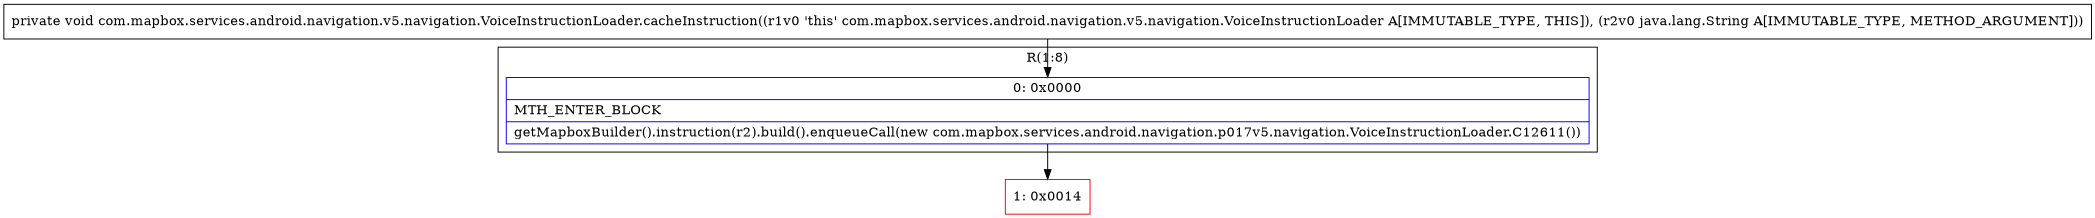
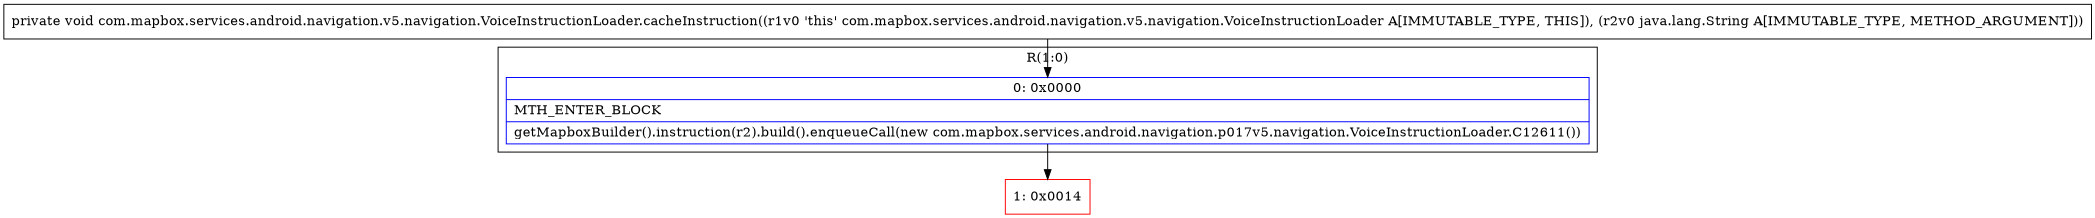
cluster "R(1:8)": label "R(1:8)" -> "R(1:0)"
